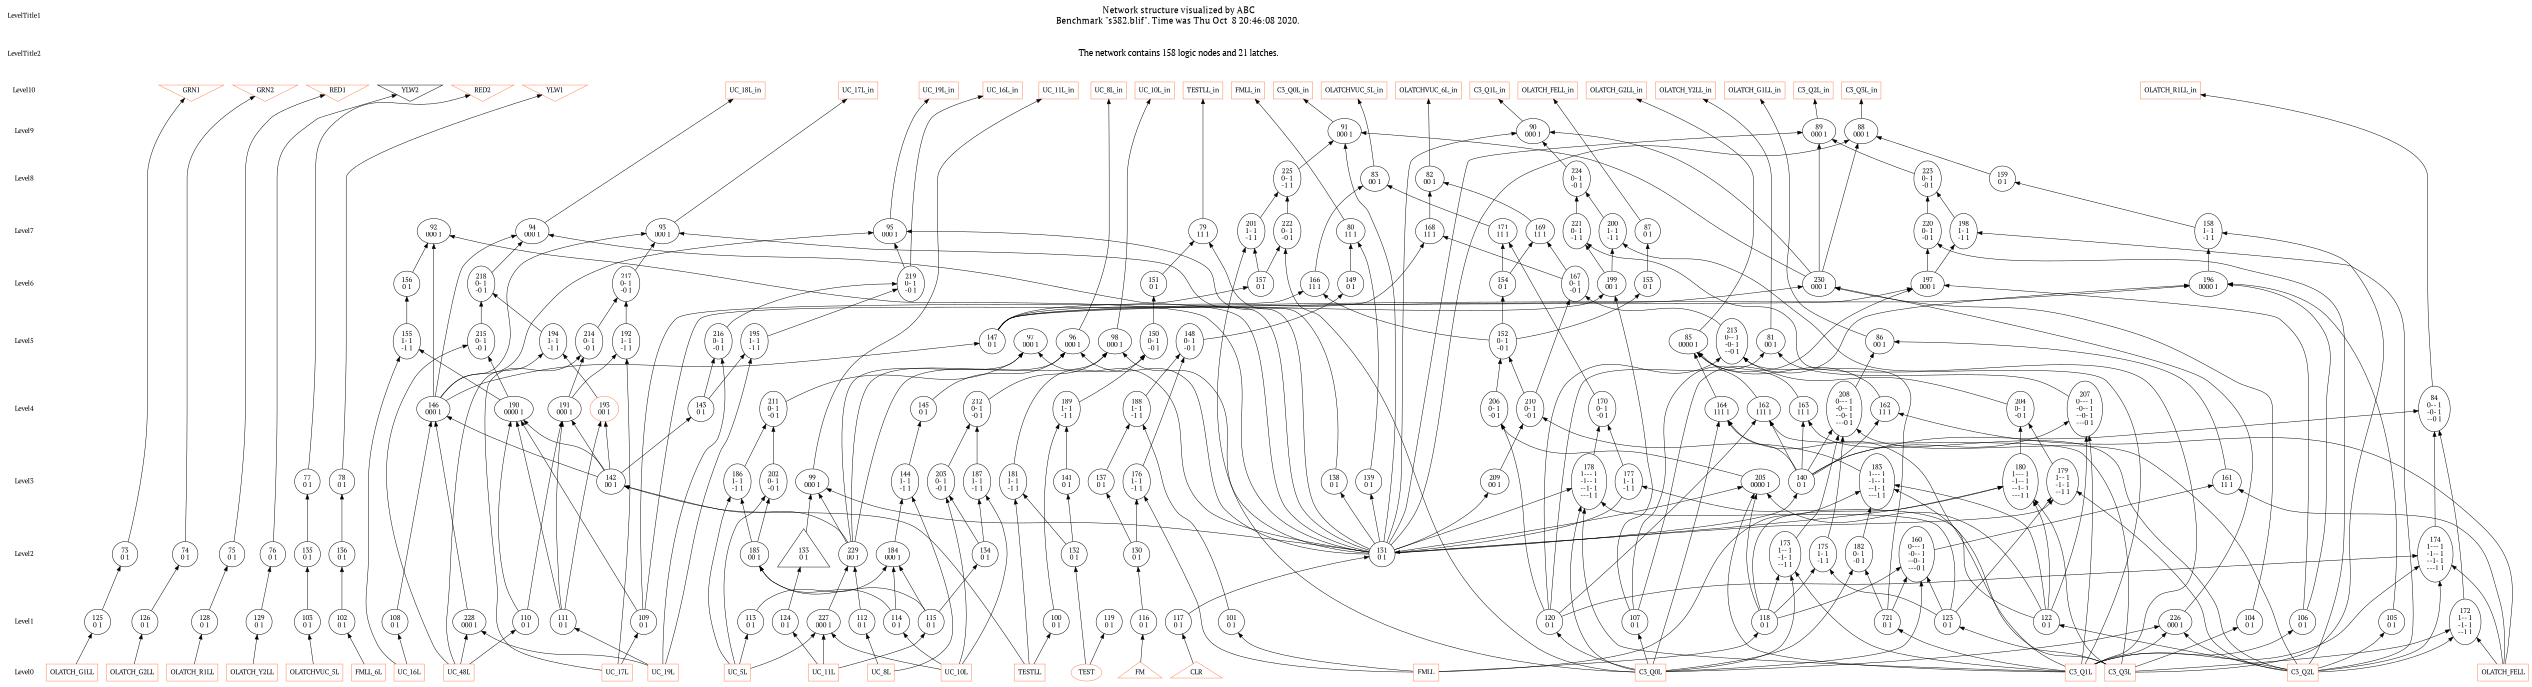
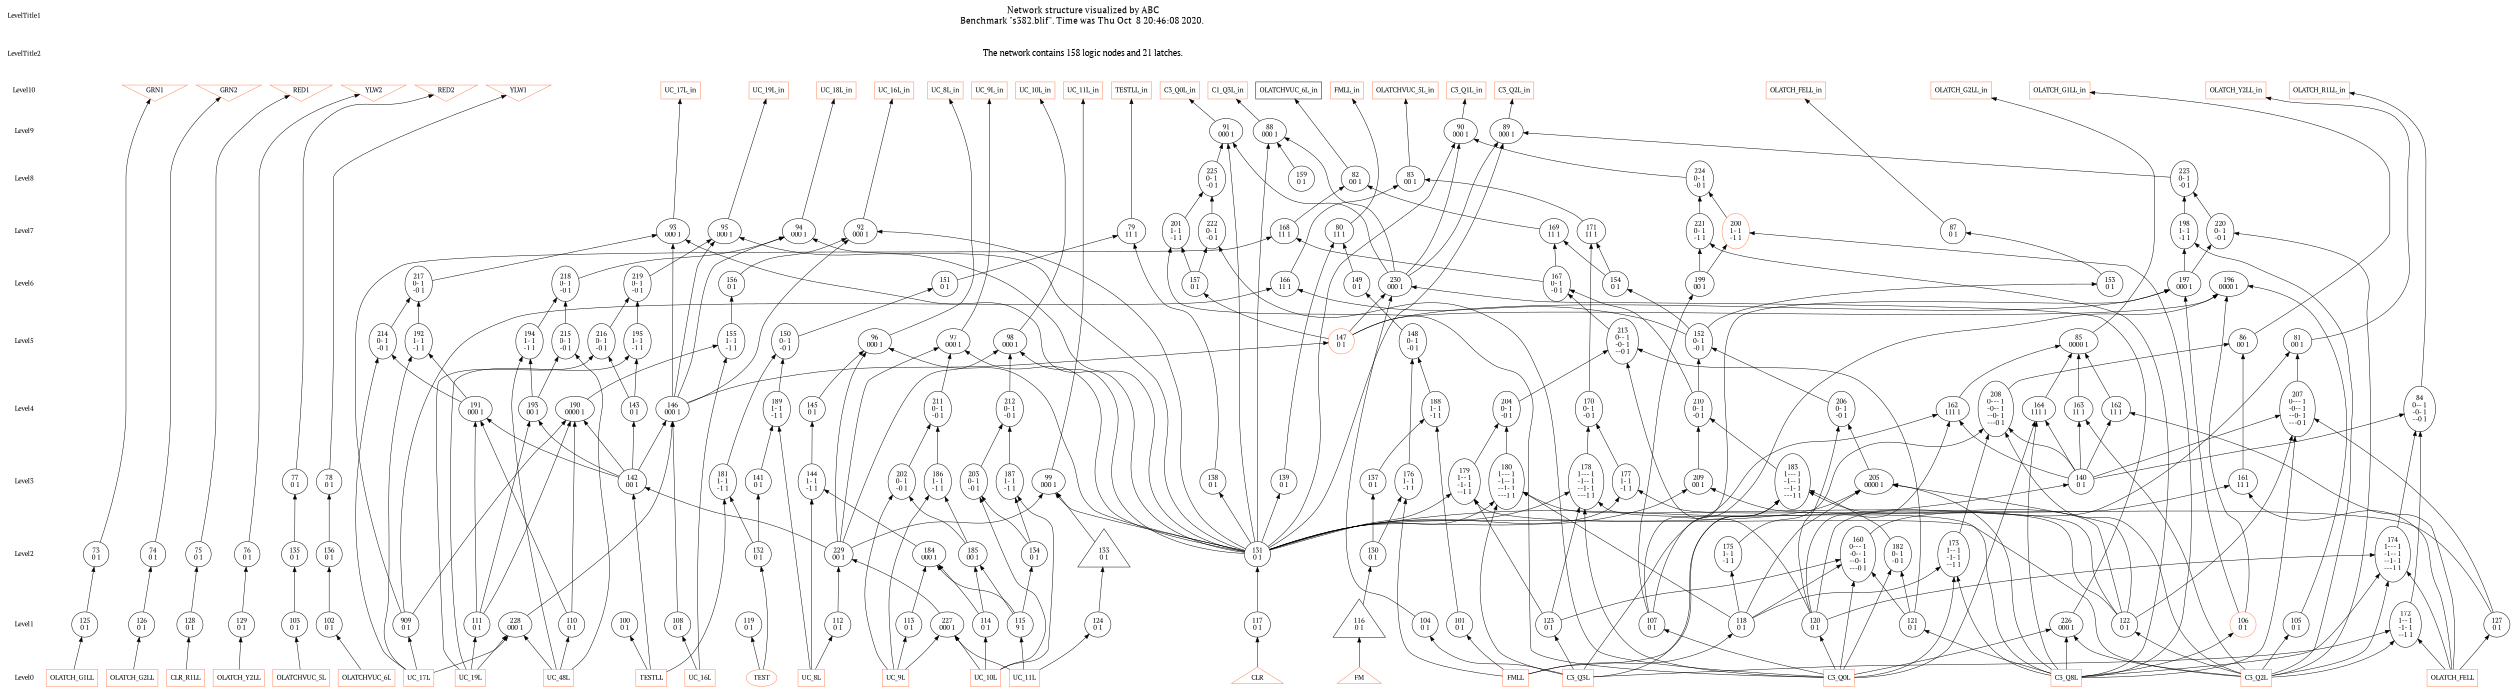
node "YLW2": color black -> coral
node "UC_9L_in": added
node "OLATCHVUC_6L_in": color coral -> black
node "C3_Q3L_in": label "C3_Q3L_in" -> "C1_Q3L_in"
edge "219 0- 1 -0 1" -> "UC_16L_in": now "92 000 1" -> "UC_16L_in"
node "225 0- 1 -1 1": label "225 0- 1 -1 1" -> "225 0- 1 -0 1"
node "200 1- 1 -1 1": color black -> coral
node "158 1- 1 -1 1": removed
edge "147 0 1" -> "199 00 1": removed
node "147 0 1": color black -> coral
edge "190 0000 1" -> "215 0- 1 -0 1": now "193 00 1" -> "215 0- 1 -0 1"
node "193 00 1": color coral -> black
edge "100 0 1" -> "189 1- 1 -1 1": now "UC_8L" -> "189 1- 1 -1 1"
edge "177 1- 1 -1 1" -> "131 0 1": reversed
edge "123 0 1" -> "175 1- 1 -1 1": removed
node "109 0 1": label "109 0 1" -> "909 0 1"
node "115 0 1": label "115 0 1" -> "115 9 1"
node "116 0 1": shape ellipse -> triangle
node "721 0 1": label "721 0 1" -> "121 0 1"
node "106 0 1": color black -> coral
node "127 0 1": added
edge "UC_17L" -> "228 000 1": added
node "OLATCH_R1LL": label "OLATCH_R1LL" -> "CLR_R1LL"
node "FMLL_6L": label "FMLL_6L" -> "OLATCHVUC_6L"
node "UC_5L": label "UC_5L" -> "UC_9L"
node "C3_Q1L": label "C3_Q1L" -> "C3_Q8L"
